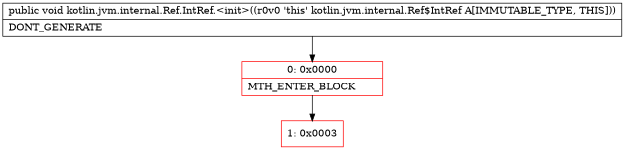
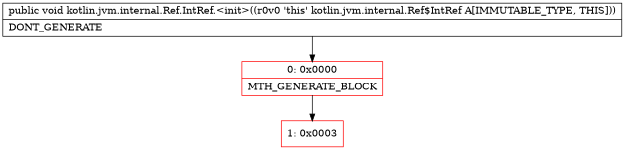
node "0: 0x0000": text "MTH_ENTER_BLOCK" -> "MTH_GENERATE_BLOCK"
